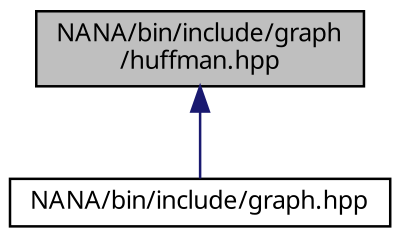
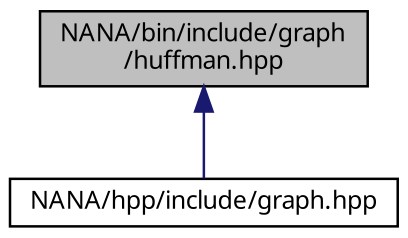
node "NANA/bin/include/graph.hpp": label "NANA/bin/include/graph.hpp" -> "NANA/hpp/include/graph.hpp"
